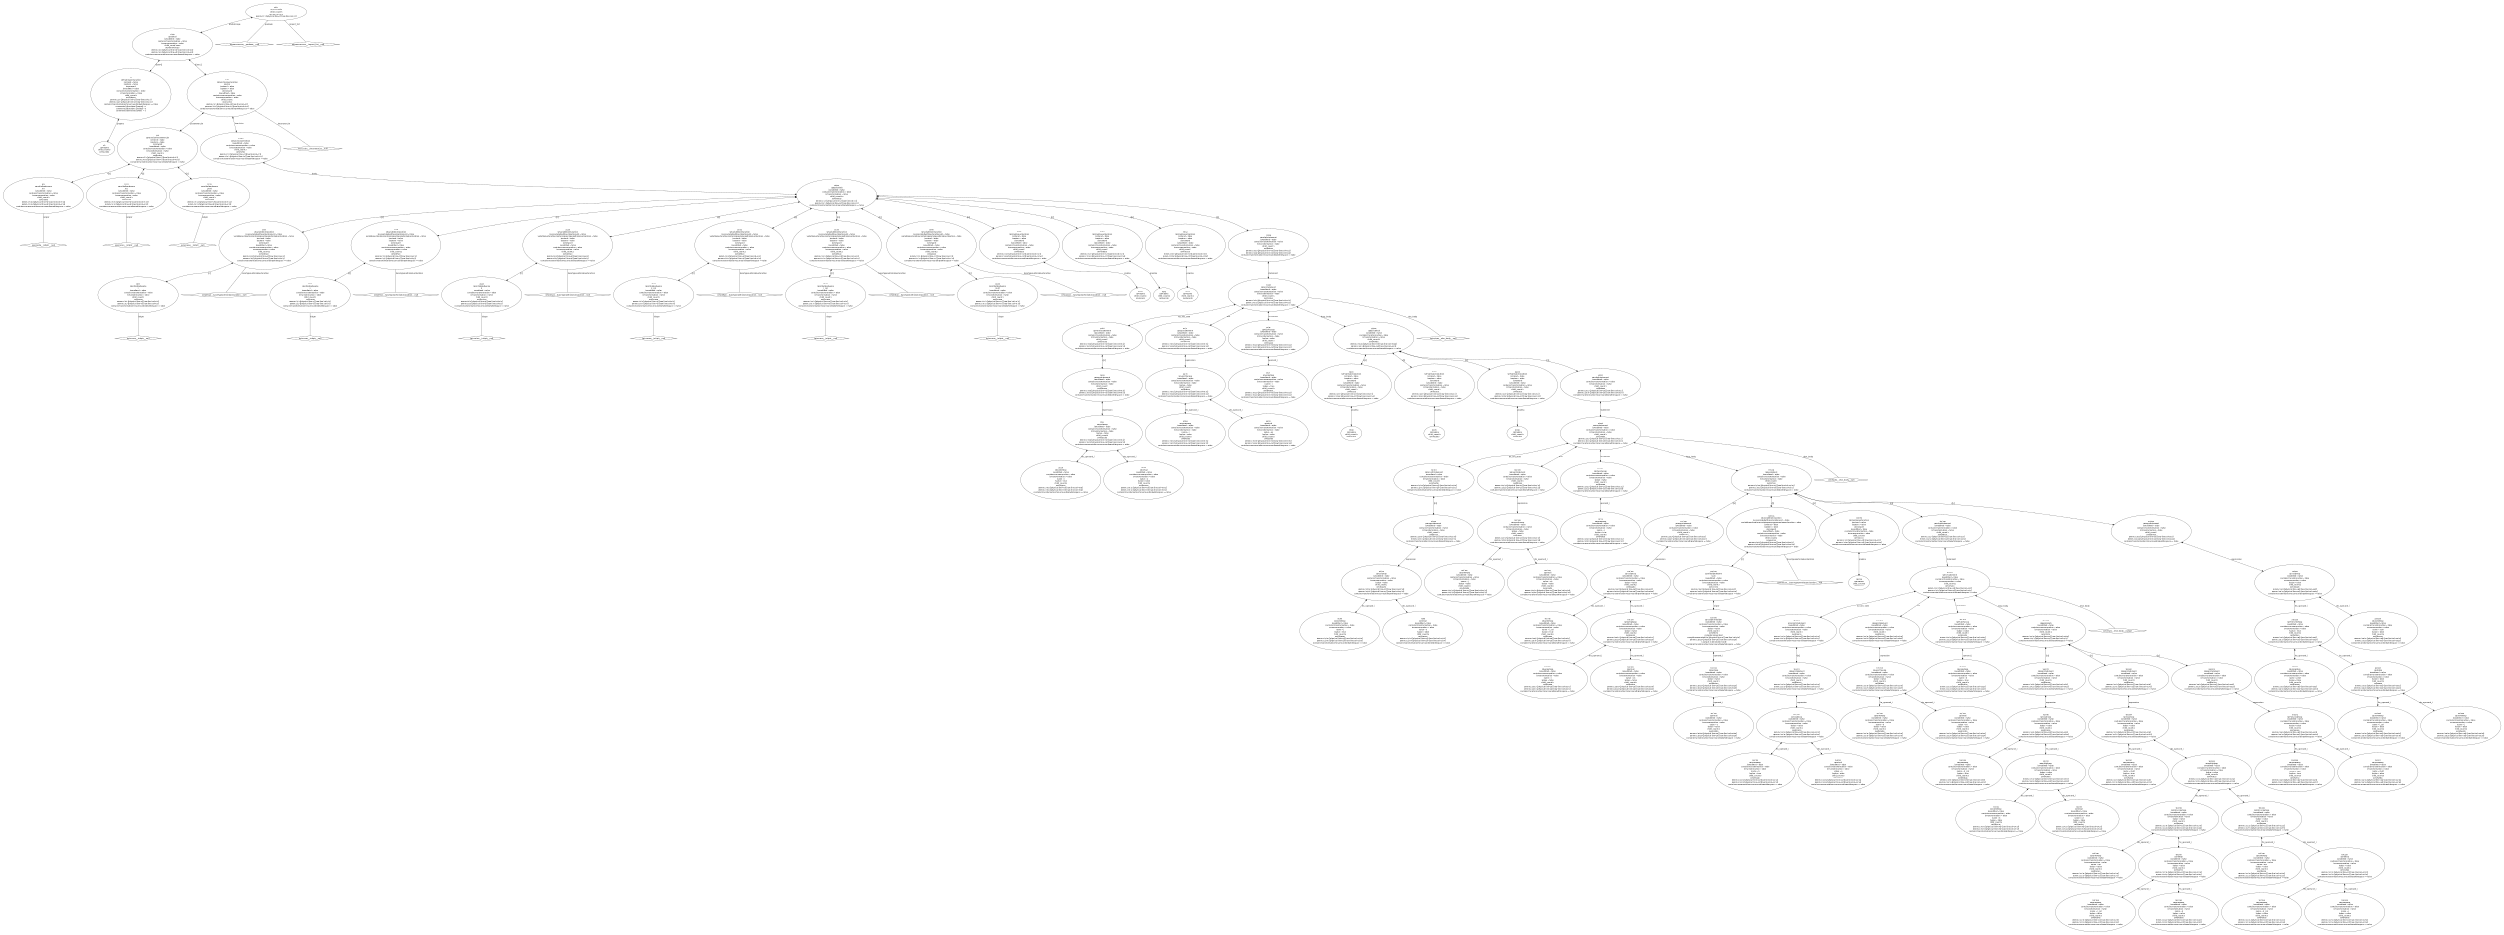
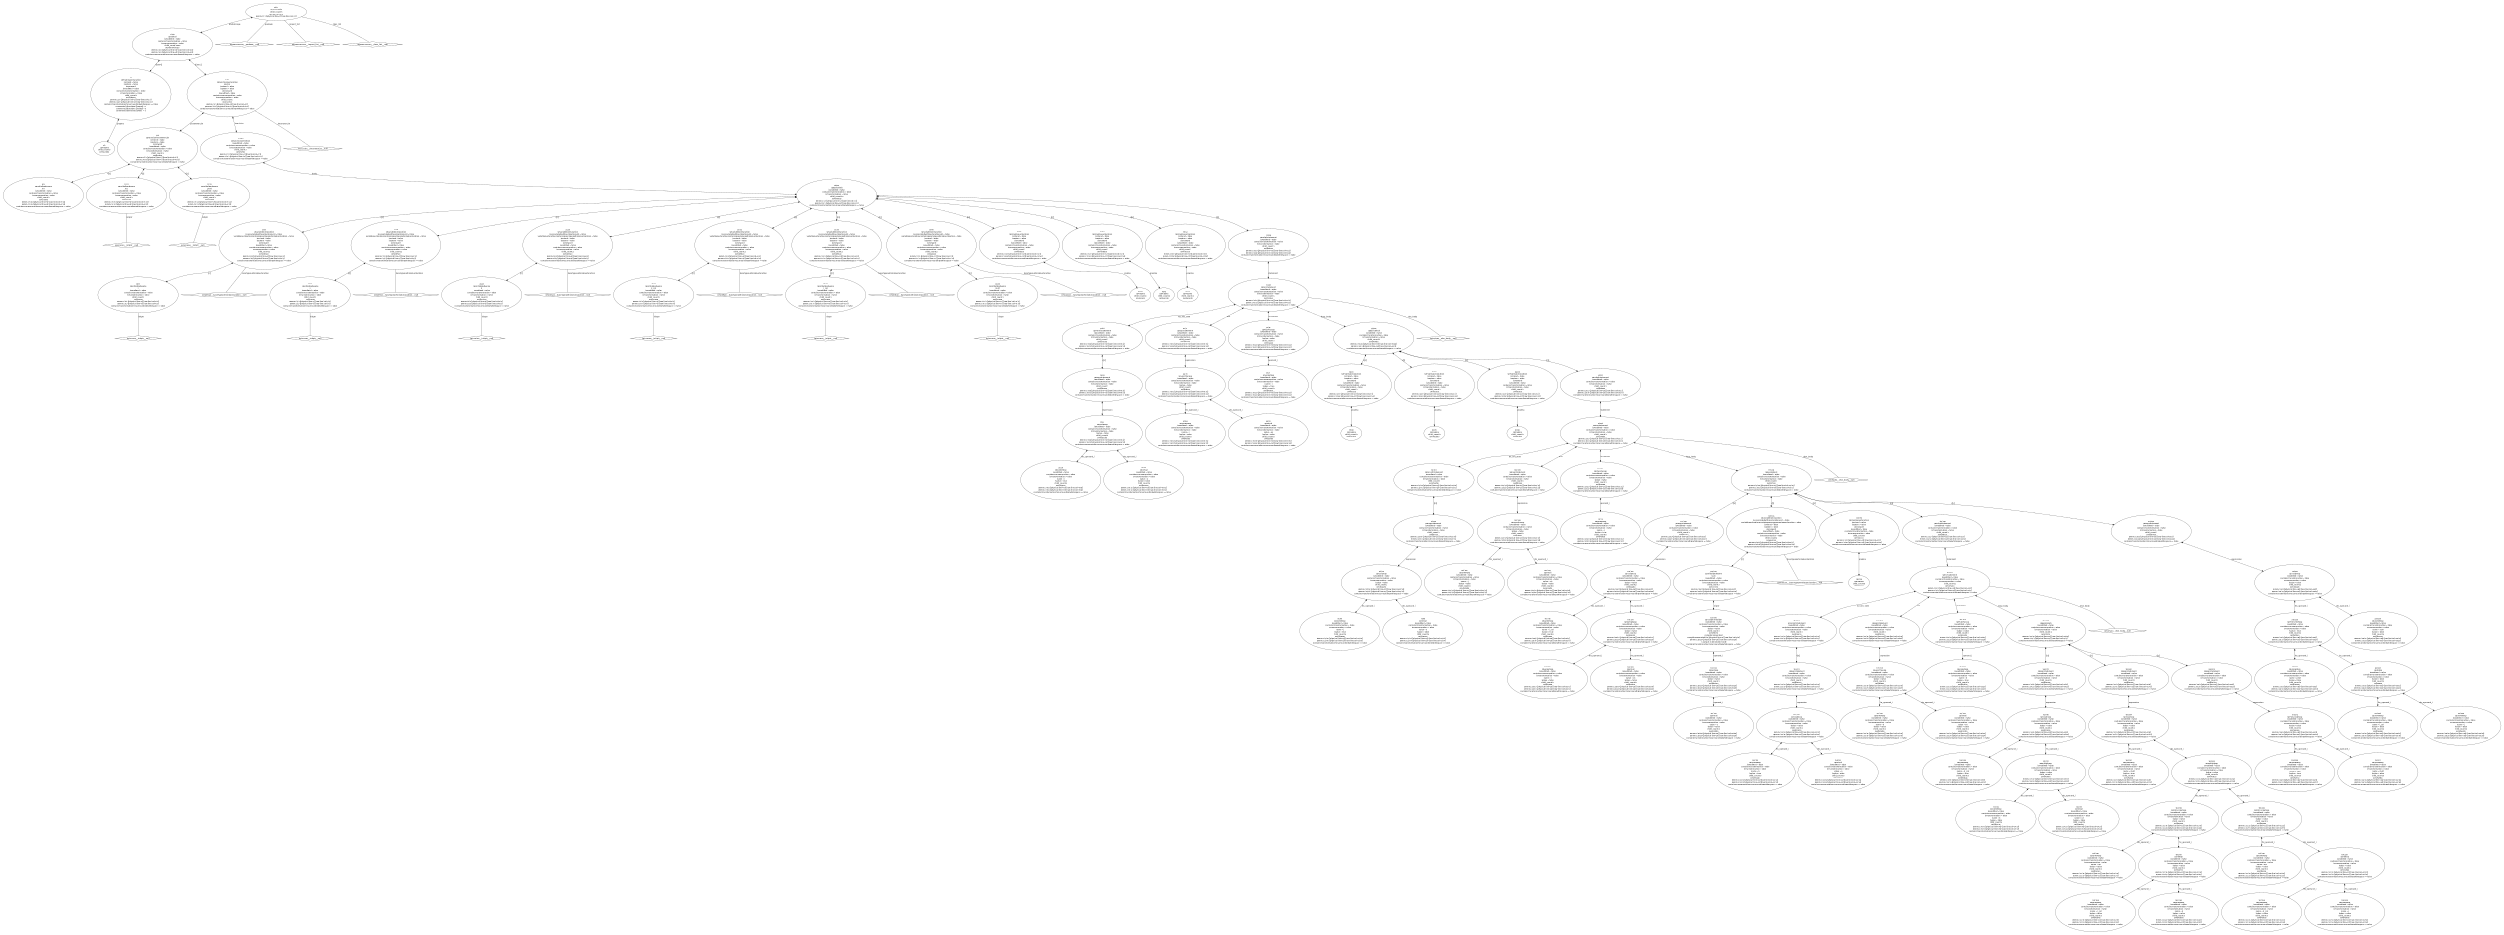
node "0x7f9e15a5c010__class_list__null": added
node "0x43109f8__initptr__null": removed
node "0x4c74a10__else_body__output": label "0x4c74a10__else_body__output" -> "0x4c74a10__else_body__null"
